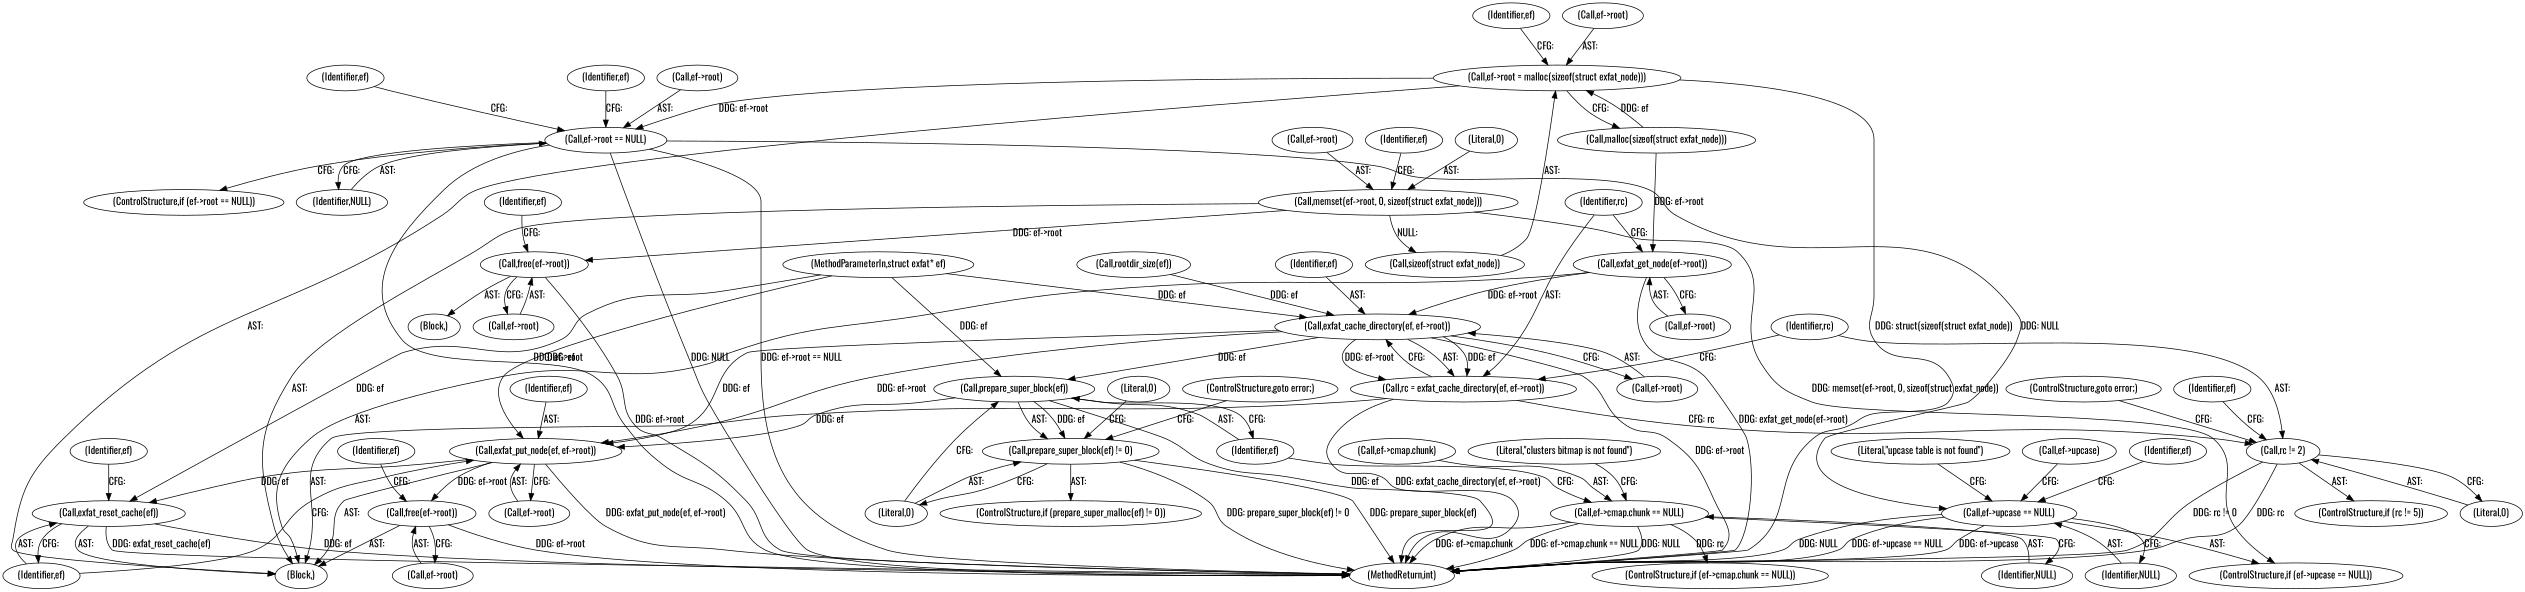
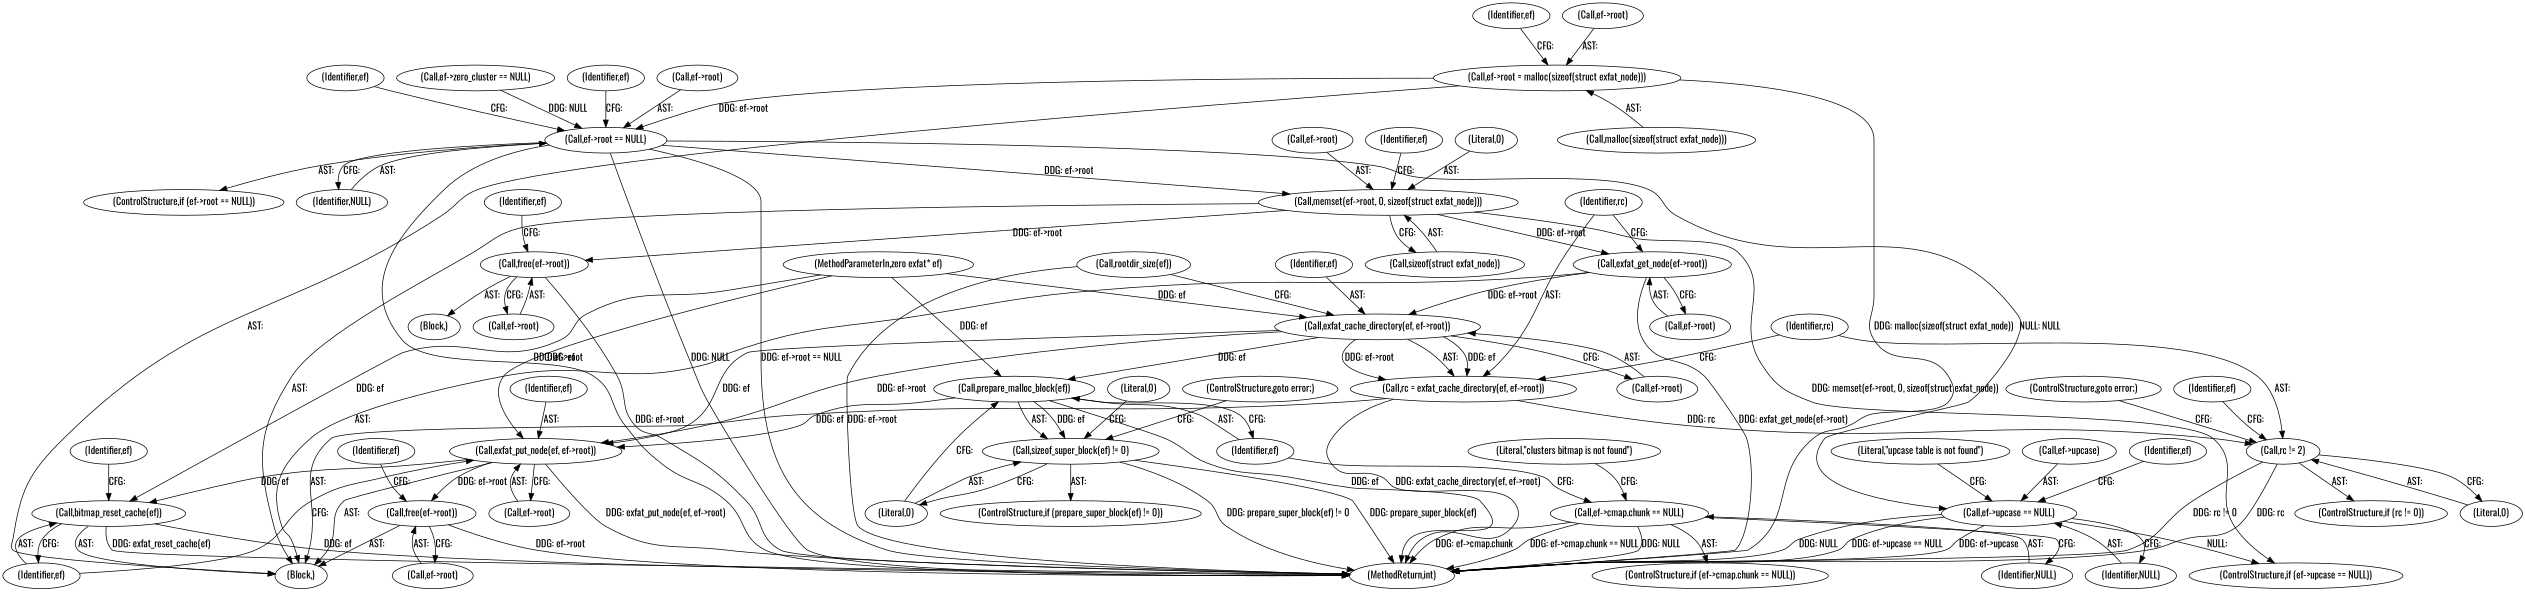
node "(Call,ef->zero_cluster == NULL)": added
edge "(Call,malloc(sizeof(struct exfat_node)))" -> "(Call,ef->root = malloc(sizeof(struct exfat_node)))": label "DDG: ef" -> "AST: "
edge "(Call,ef->root = malloc(sizeof(struct exfat_node)))" -> "(Call,malloc(sizeof(struct exfat_node)))": removed, label "CFG:"
edge "(Call,ef->root == NULL)" -> "(Call,memset(ef->root, 0, sizeof(struct exfat_node)))": added, label "DDG: ef->root"
edge "(Call,ef->root == NULL)" -> "(ControlStructure,if (ef->root == NULL))": label "CFG: " -> "AST: "
edge "(Call,sizeof(struct exfat_node))" -> "(Call,ef->root = malloc(sizeof(struct exfat_node)))": now "(Call,sizeof(struct exfat_node))" -> "(Call,memset(ef->root, 0, sizeof(struct exfat_node)))"
edge "(Call,malloc(sizeof(struct exfat_node)))" -> "(Call,exfat_get_node(ef->root))": now "(Call,memset(ef->root, 0, sizeof(struct exfat_node)))" -> "(Call,exfat_get_node(ef->root))"
edge "(Call,memset(ef->root, 0, sizeof(struct exfat_node)))" -> "(Call,sizeof(struct exfat_node))": label "NULL: " -> "CFG: "
node "(MethodParameterIn,struct exfat* ef)": label "(MethodParameterIn,struct exfat* ef)" -> "(MethodParameterIn,zero exfat* ef)"
edge "(Call,rootdir_size(ef))" -> "(Call,exfat_cache_directory(ef, ef->root))": label "DDG: ef" -> "CFG: "
edge "(Call,ef->root = malloc(sizeof(struct exfat_node)))" -> "(MethodReturn,int)": label "DDG: struct(sizeof(struct exfat_node))" -> "DDG: malloc(sizeof(struct exfat_node))"
edge "(Call,ef->root == NULL)" -> "(Call,ef->upcase == NULL)": label "DDG: NULL" -> "NULL: NULL"
edge "(Call,rc = exfat_cache_directory(ef, ef->root))" -> "(Call,exfat_cache_directory(ef, ef->root))": removed, label "CFG:"
node "(Call,prepare_super_block(ef))": label "(Call,prepare_super_block(ef))" -> "(Call,prepare_malloc_block(ef))"
edge "(Call,rc = exfat_cache_directory(ef, ef->root))" -> "(Call,rc != 2)": label "CFG: rc" -> "DDG: rc"
node "(Call,prepare_super_block(ef) != 0)": label "(Call,prepare_super_block(ef) != 0)" -> "(Call,sizeof_super_block(ef) != 0)"
node "(Call,ef->cmap.chunk)": removed
edge "(Call,ef->upcase)" -> "(Call,ef->upcase == NULL)": label "CFG: " -> "AST: "
edge "(Call,exfat_cache_directory(ef, ef->root))" -> "(MethodReturn,int)": now "(Call,rootdir_size(ef))" -> "(MethodReturn,int)"
node "(Call,exfat_reset_cache(ef))": label "(Call,exfat_reset_cache(ef))" -> "(Call,bitmap_reset_cache(ef))"
node "(ControlStructure,if (prepare_super_malloc(ef) != 0))": label "(ControlStructure,if (prepare_super_malloc(ef) != 0))" -> "(ControlStructure,if (prepare_super_block(ef) != 0))"
node "(ControlStructure,if (rc != 5))": label "(ControlStructure,if (rc != 5))" -> "(ControlStructure,if (rc != 0))"
edge "(Call,ef->cmap.chunk == NULL)" -> "(ControlStructure,if (ef->cmap.chunk == NULL))": label "DDG: rc" -> "AST: "
edge "(Call,ef->upcase == NULL)" -> "(ControlStructure,if (ef->upcase == NULL))": label "AST: " -> "NULL: "
